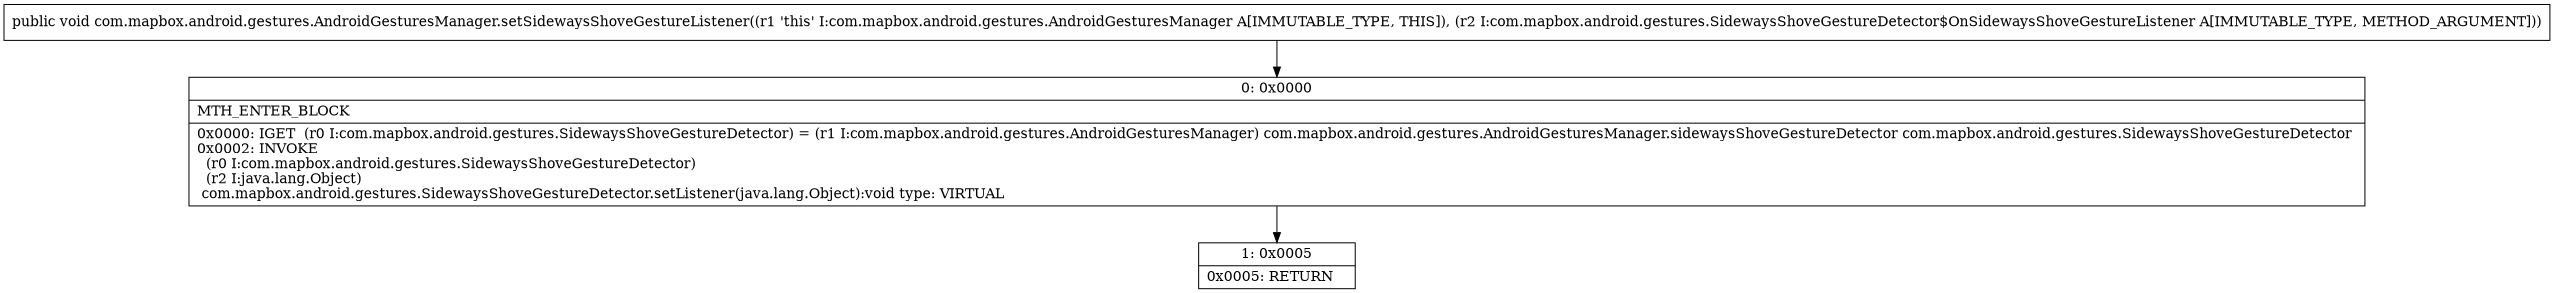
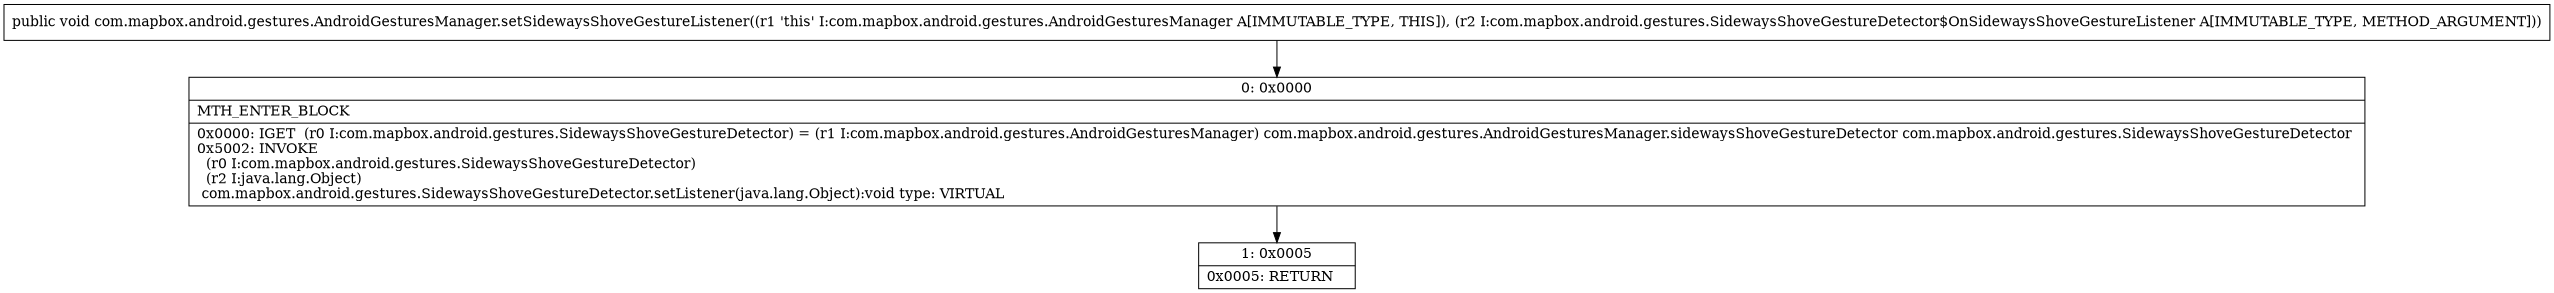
node "0: 0x0000": text "0x0002: INVOKE" -> "0x5002: INVOKE"
